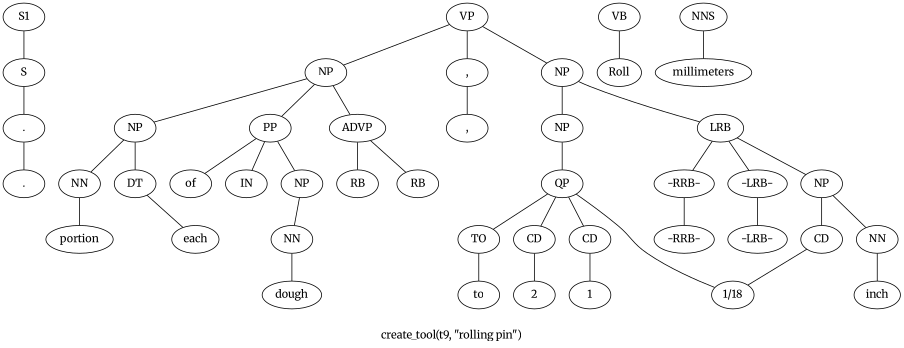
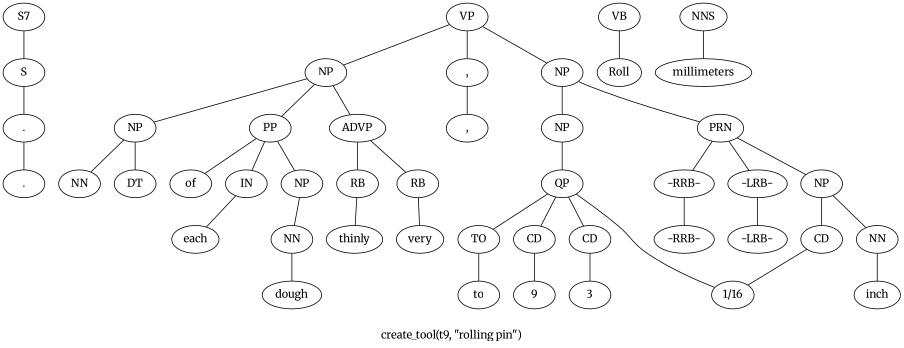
node "S1": label "S1" -> "S7"
node "LRB": label "LRB" -> "PRN"
edge "DT" -- "each": now "IN" -- "each"
node "portion": removed
node "thinly": added
node "very": added
node "2": label "2" -> "9"
node "1": label "1" -> "3"
node "1/18": label "1/18" -> "1/16"
